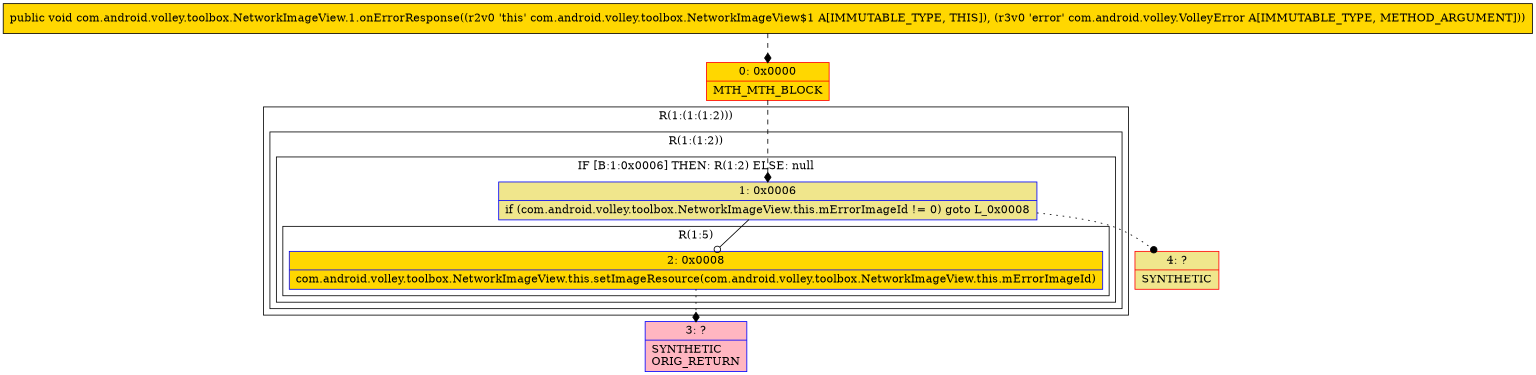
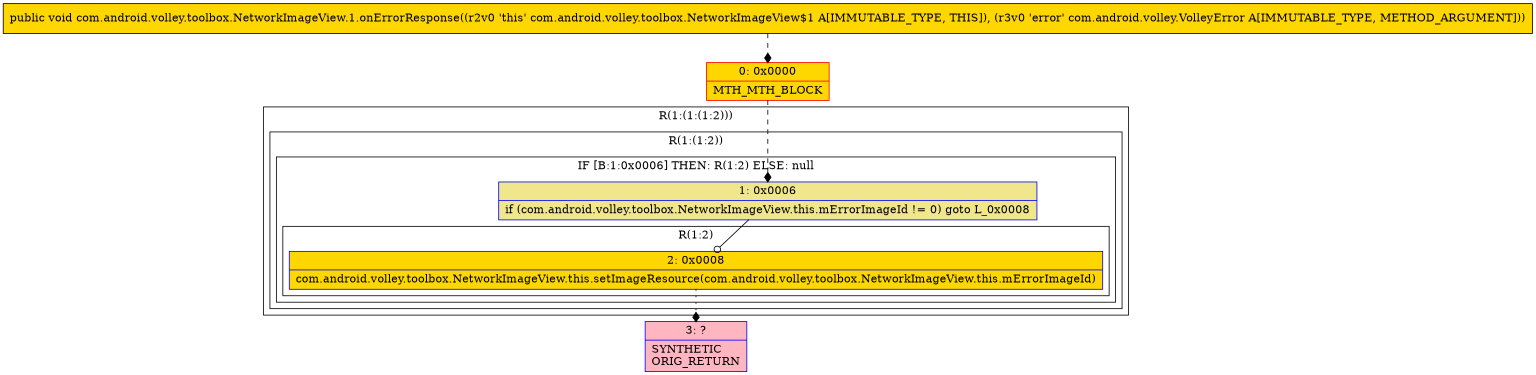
cluster "R(1:5)": label "R(1:5)" -> "R(1:2)"
node "4: ?": removed
